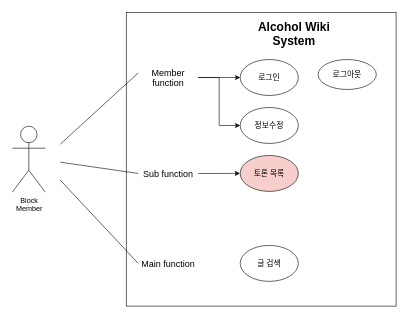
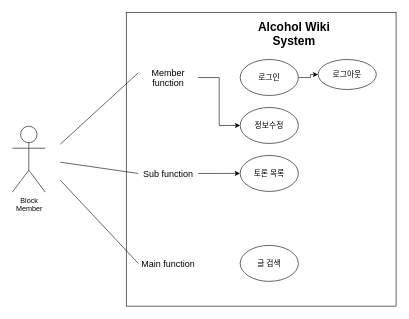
edge "Memberfunction" -> "로그인": removed
edge "로그인" -> "로그아웃": added
node "토론 목록": fillcolor #f8cecc -> #ffffff
